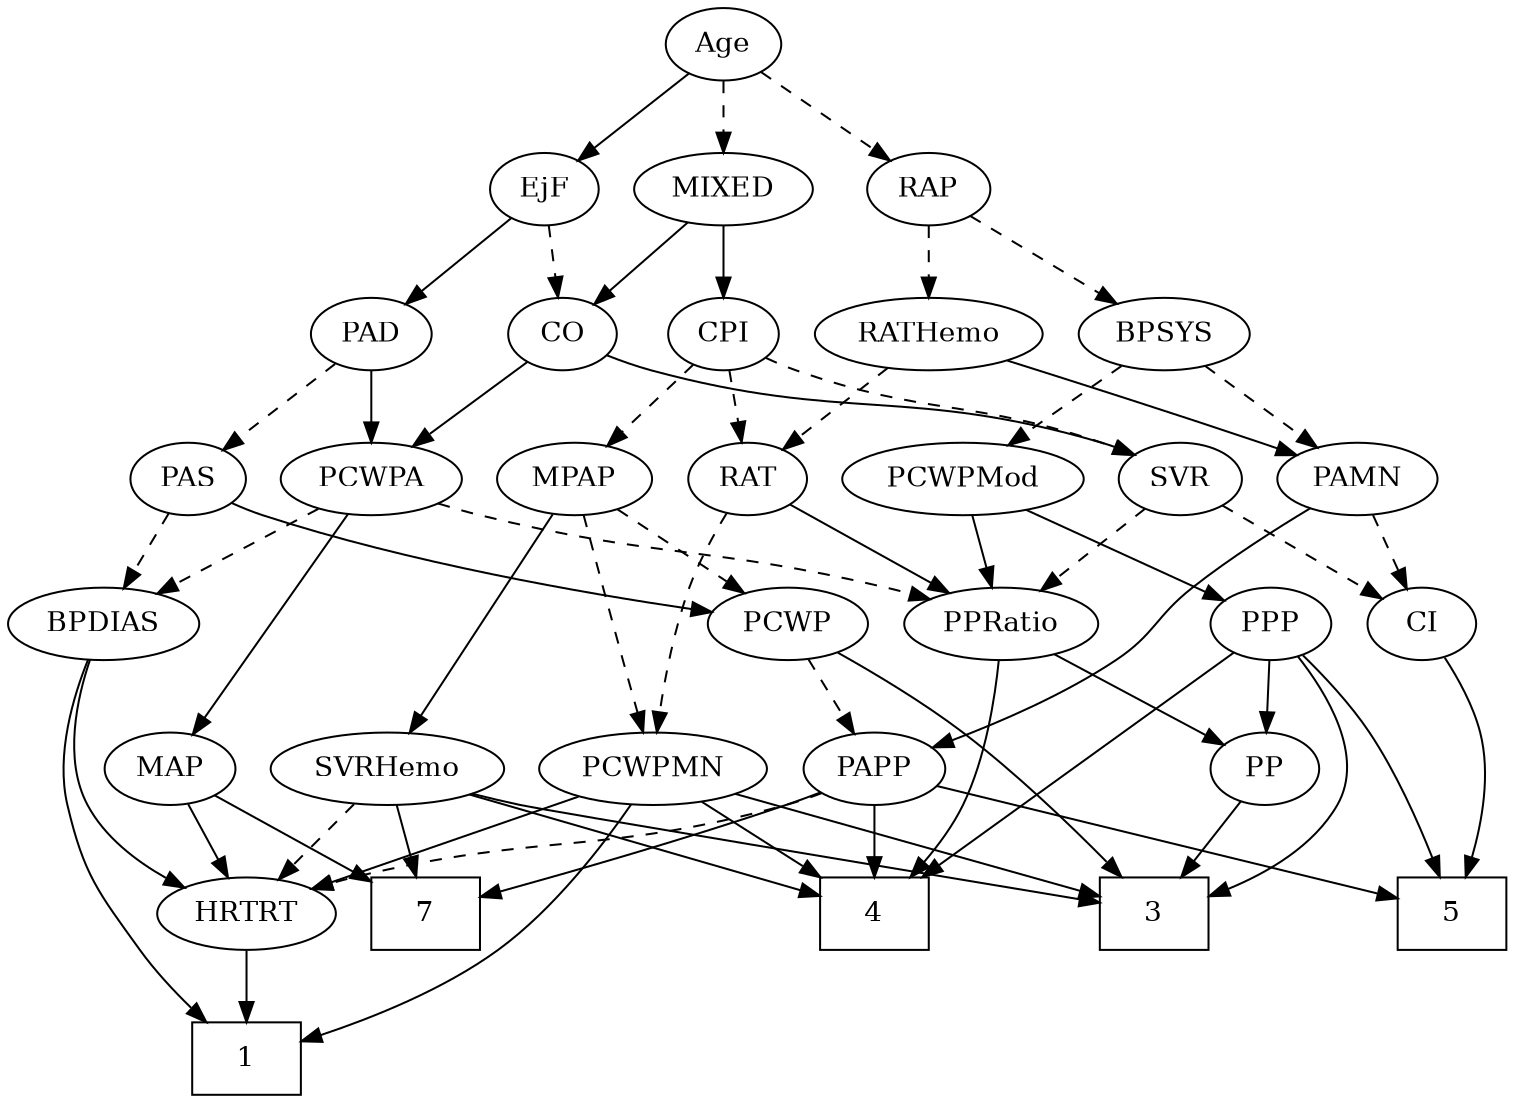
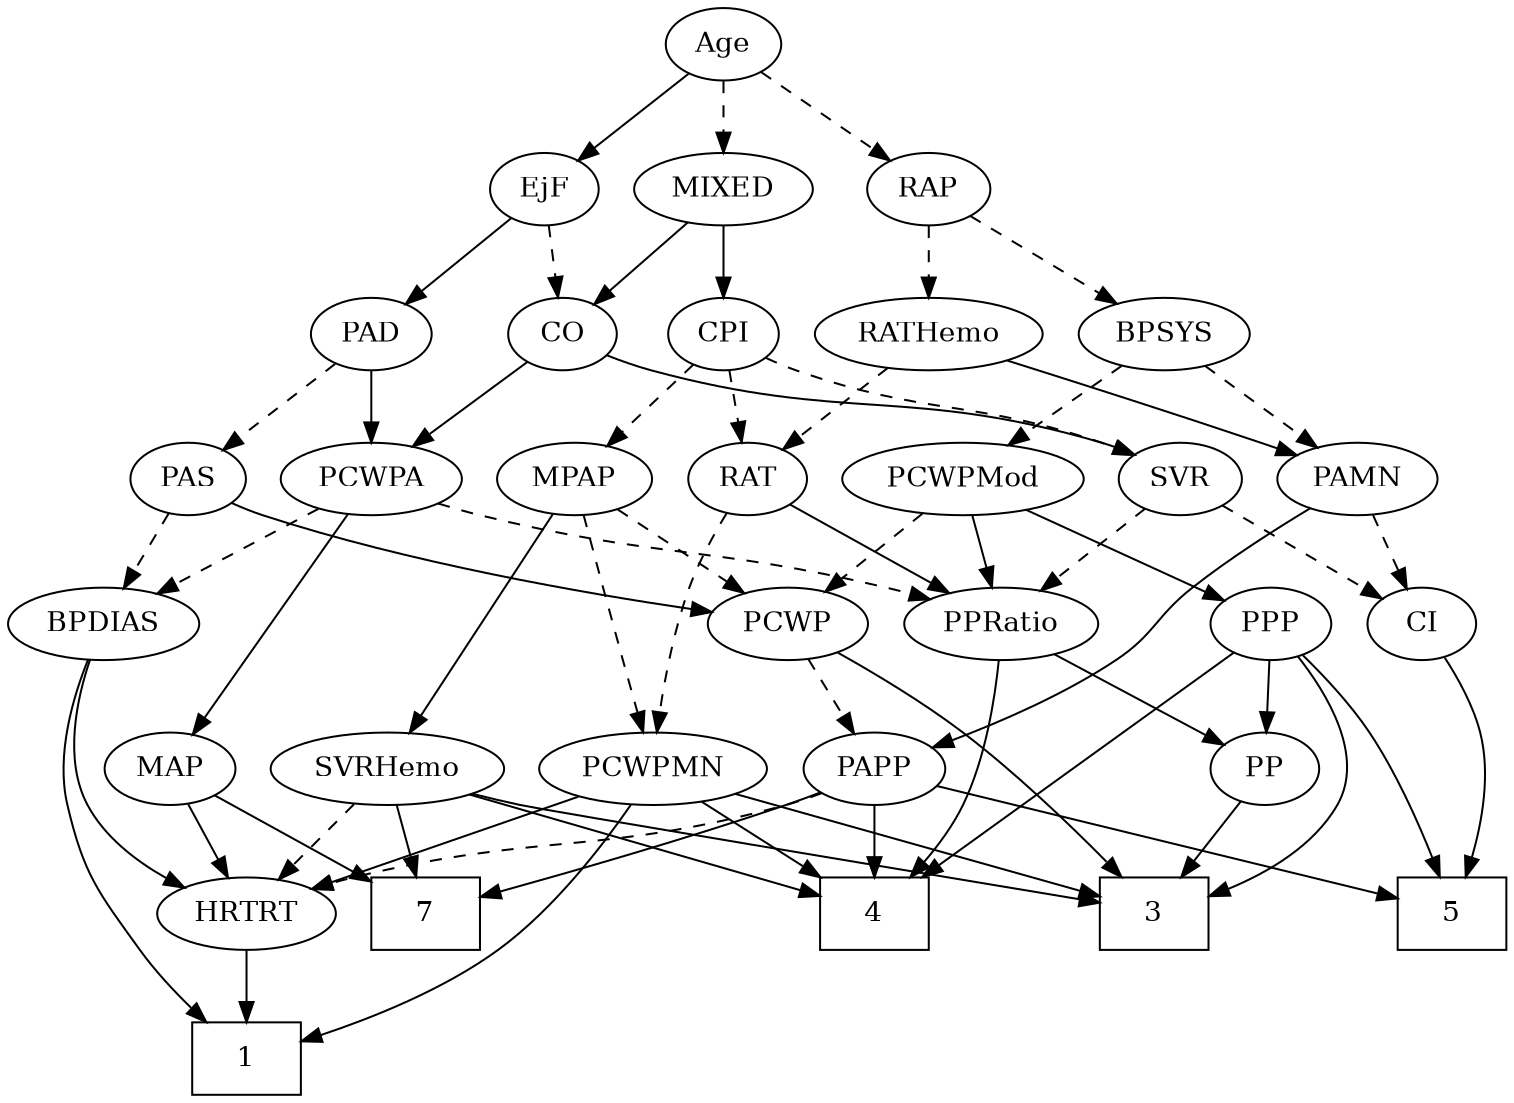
edge "PCWPMod" -> "PCWP": added
